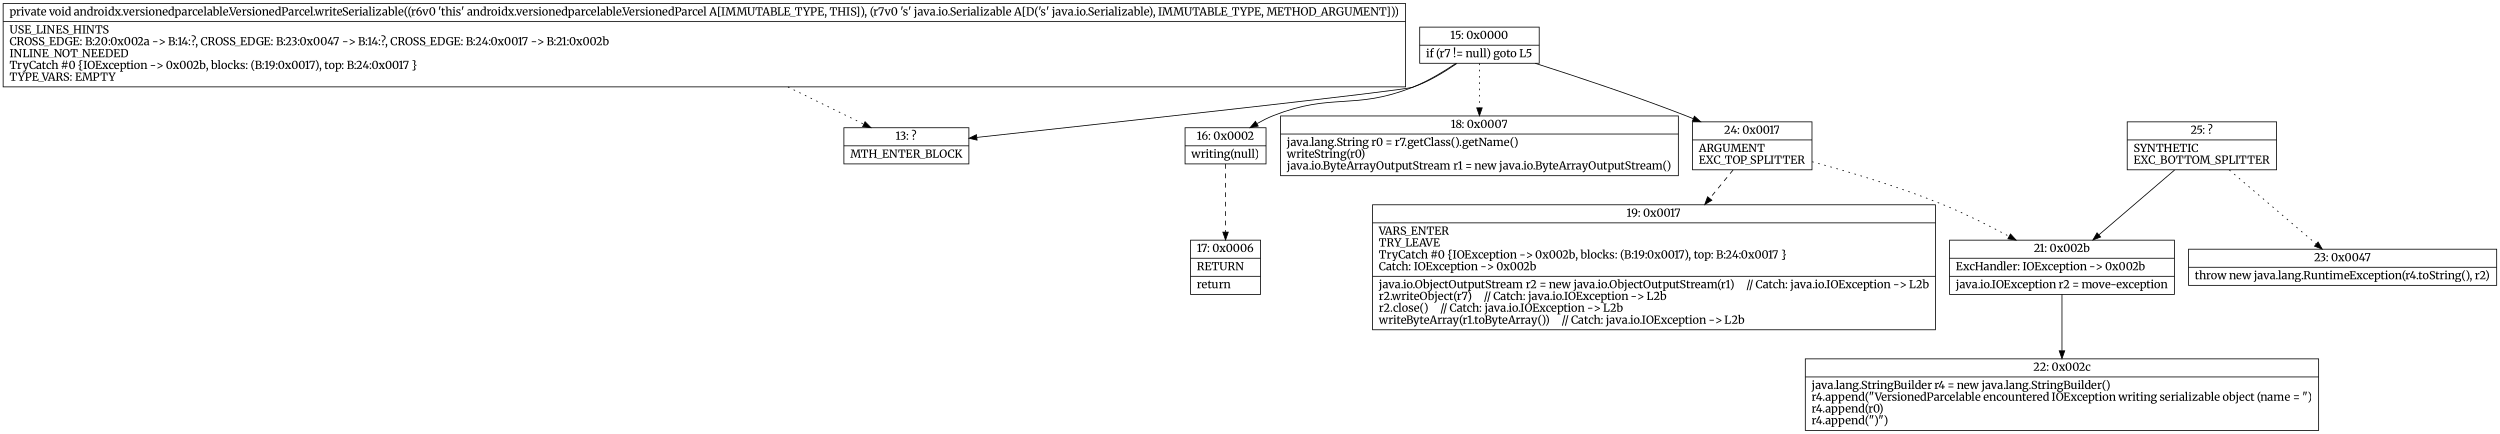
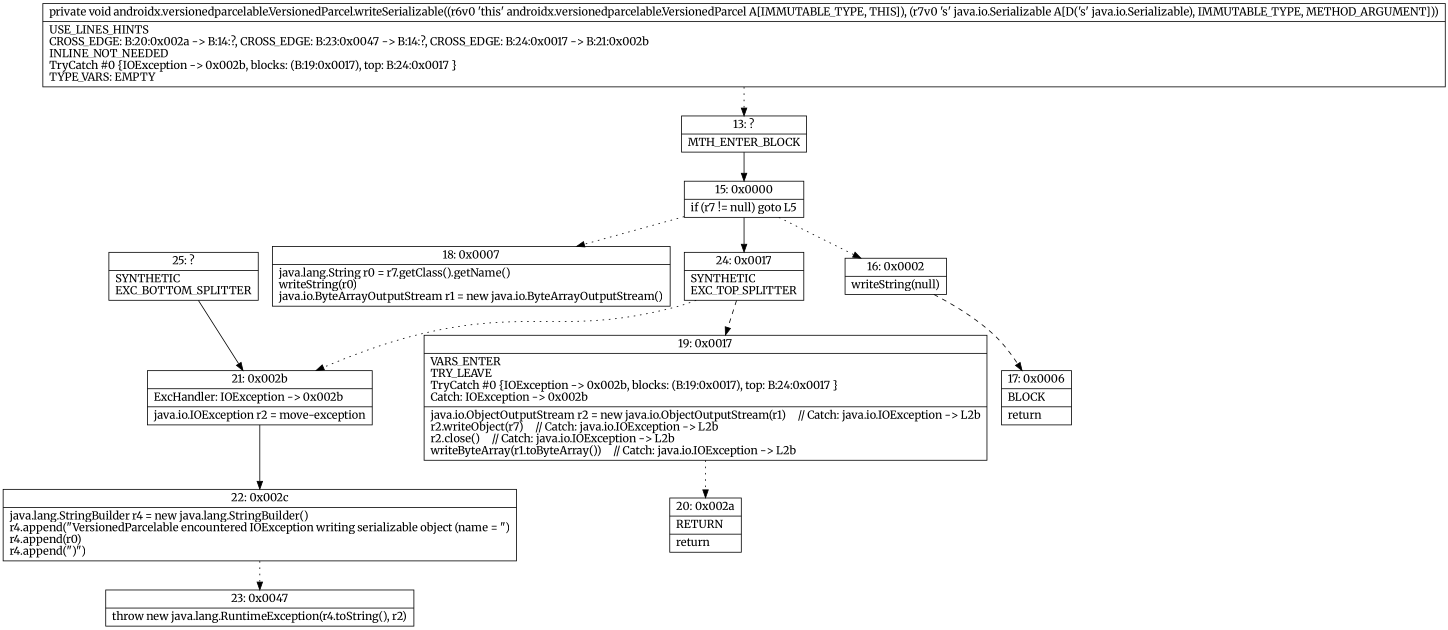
edge "15: 0x0000" -> "16: 0x0002": style solid -> dotted
edge "15: 0x0000" -> "13: ?": reversed
node "24: 0x0017": text "ARGUMENT" -> "SYNTHETIC"
node "16: 0x0002": text "writing(null)" -> "writeString(null)"
edge "25: ?" -> "23: 0x0047": now "22: 0x002c" -> "23: 0x0047"
node "17: 0x0006": text "RETURN" -> "BLOCK"
node "20: 0x002a": added
